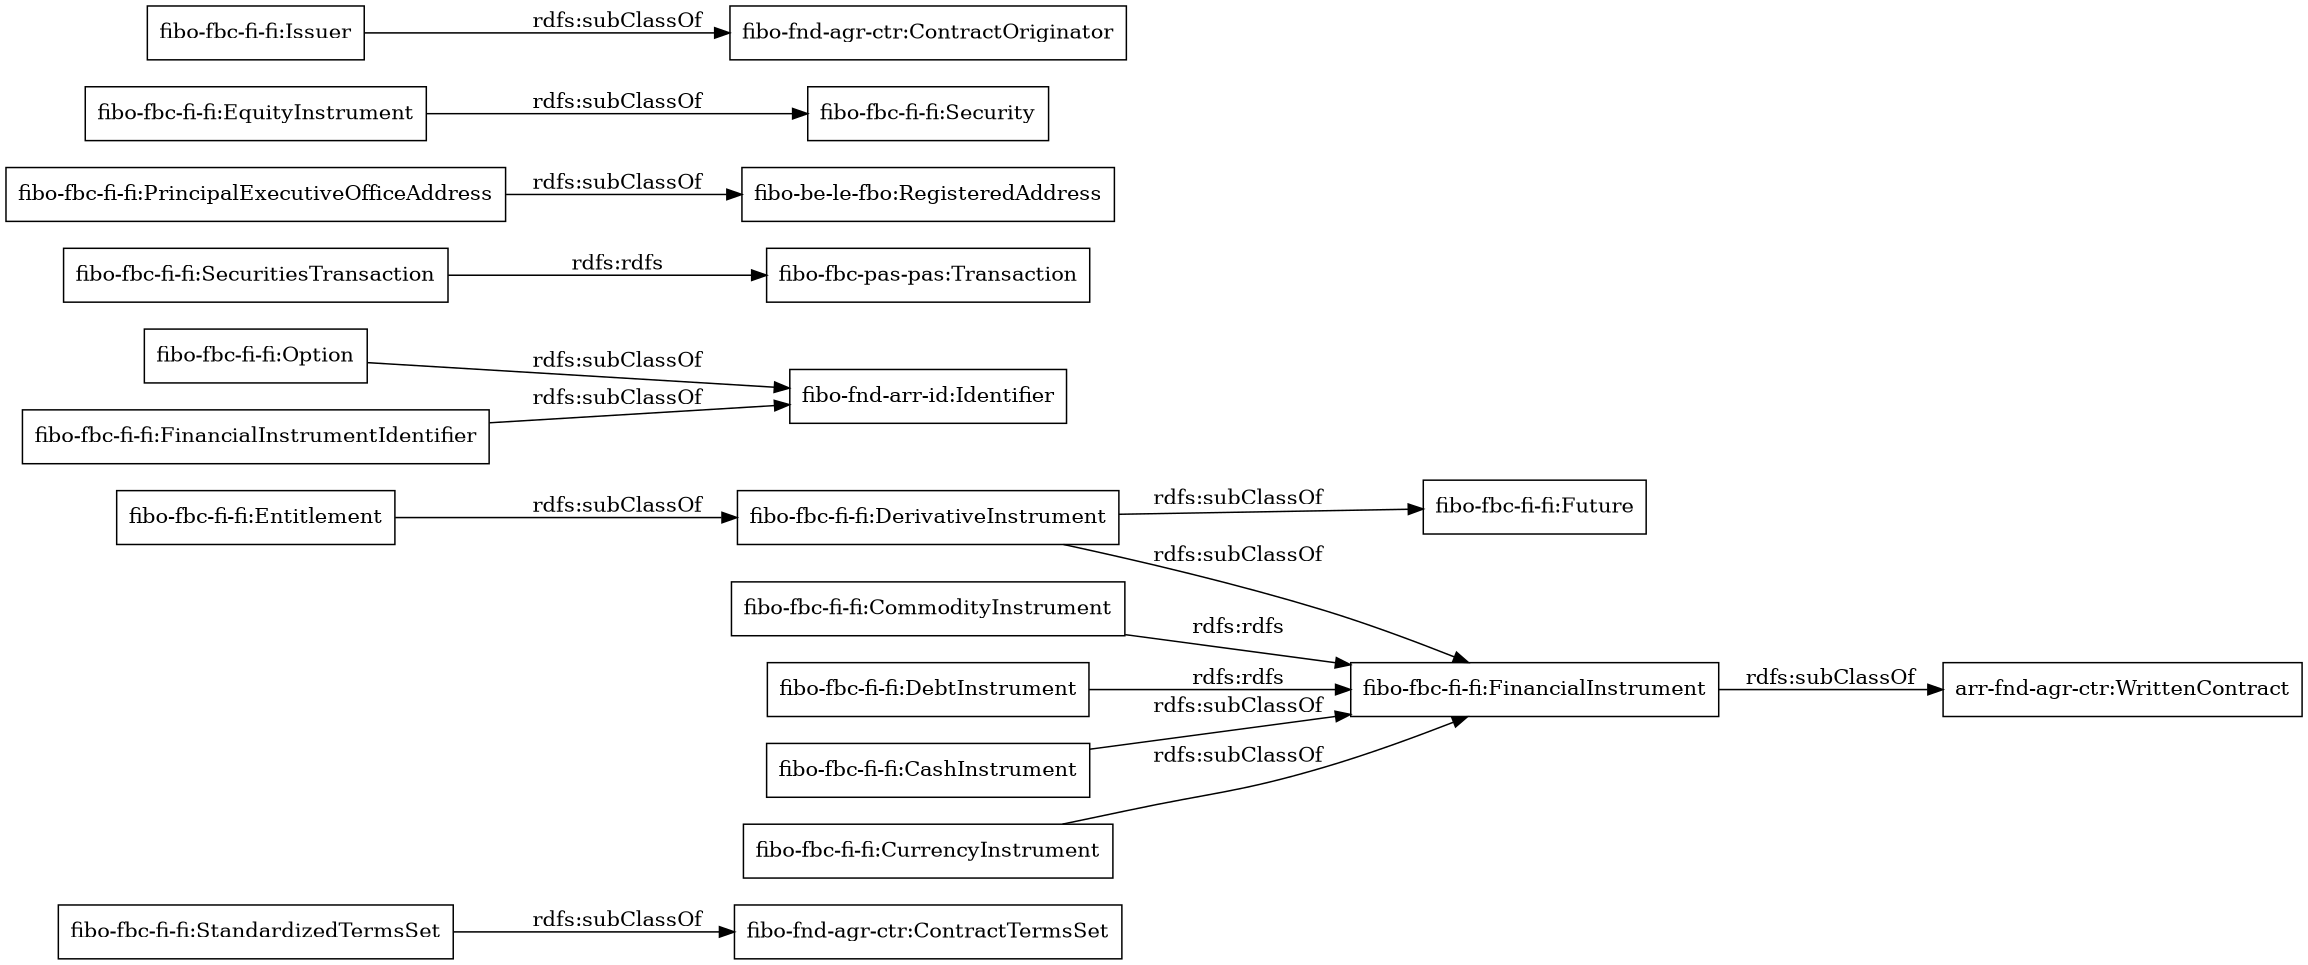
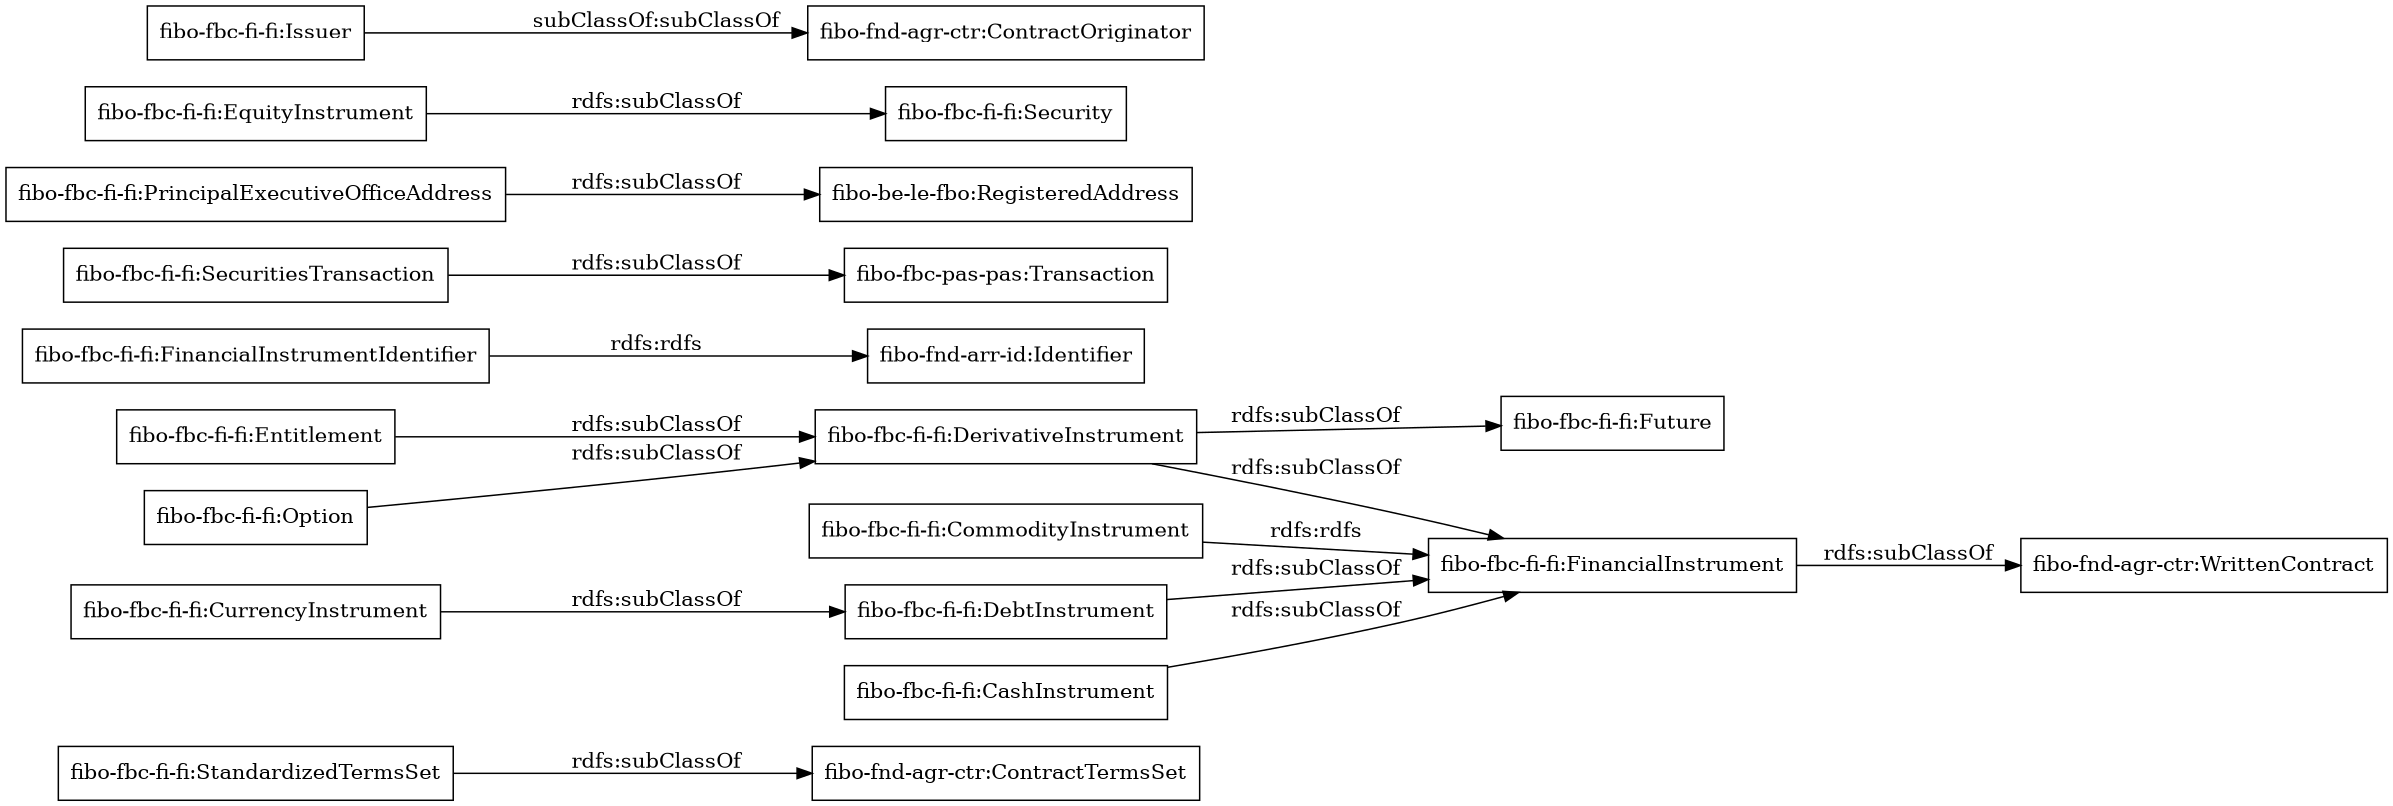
edge "fibo-fbc-fi-fi:Issuer" -> "fibo-fnd-agr-ctr:ContractOriginator": label "rdfs:subClassOf" -> "subClassOf:subClassOf"
edge "fibo-fbc-fi-fi:SecuritiesTransaction" -> "fibo-fbc-pas-pas:Transaction": label "rdfs:rdfs" -> "rdfs:subClassOf"
edge "fibo-fbc-fi-fi:Option" -> "fibo-fnd-arr-id:Identifier": now "fibo-fbc-fi-fi:Option" -> "fibo-fbc-fi-fi:DerivativeInstrument"
edge "fibo-fbc-fi-fi:FinancialInstrumentIdentifier" -> "fibo-fnd-arr-id:Identifier": label "rdfs:subClassOf" -> "rdfs:rdfs"
edge "fibo-fbc-fi-fi:DebtInstrument" -> "fibo-fbc-fi-fi:FinancialInstrument": label "rdfs:rdfs" -> "rdfs:subClassOf"
node "arr-fnd-agr-ctr:WrittenContract": label "arr-fnd-agr-ctr:WrittenContract" -> "fibo-fnd-agr-ctr:WrittenContract"
edge "fibo-fbc-fi-fi:CurrencyInstrument" -> "fibo-fbc-fi-fi:FinancialInstrument": now "fibo-fbc-fi-fi:CurrencyInstrument" -> "fibo-fbc-fi-fi:DebtInstrument"
